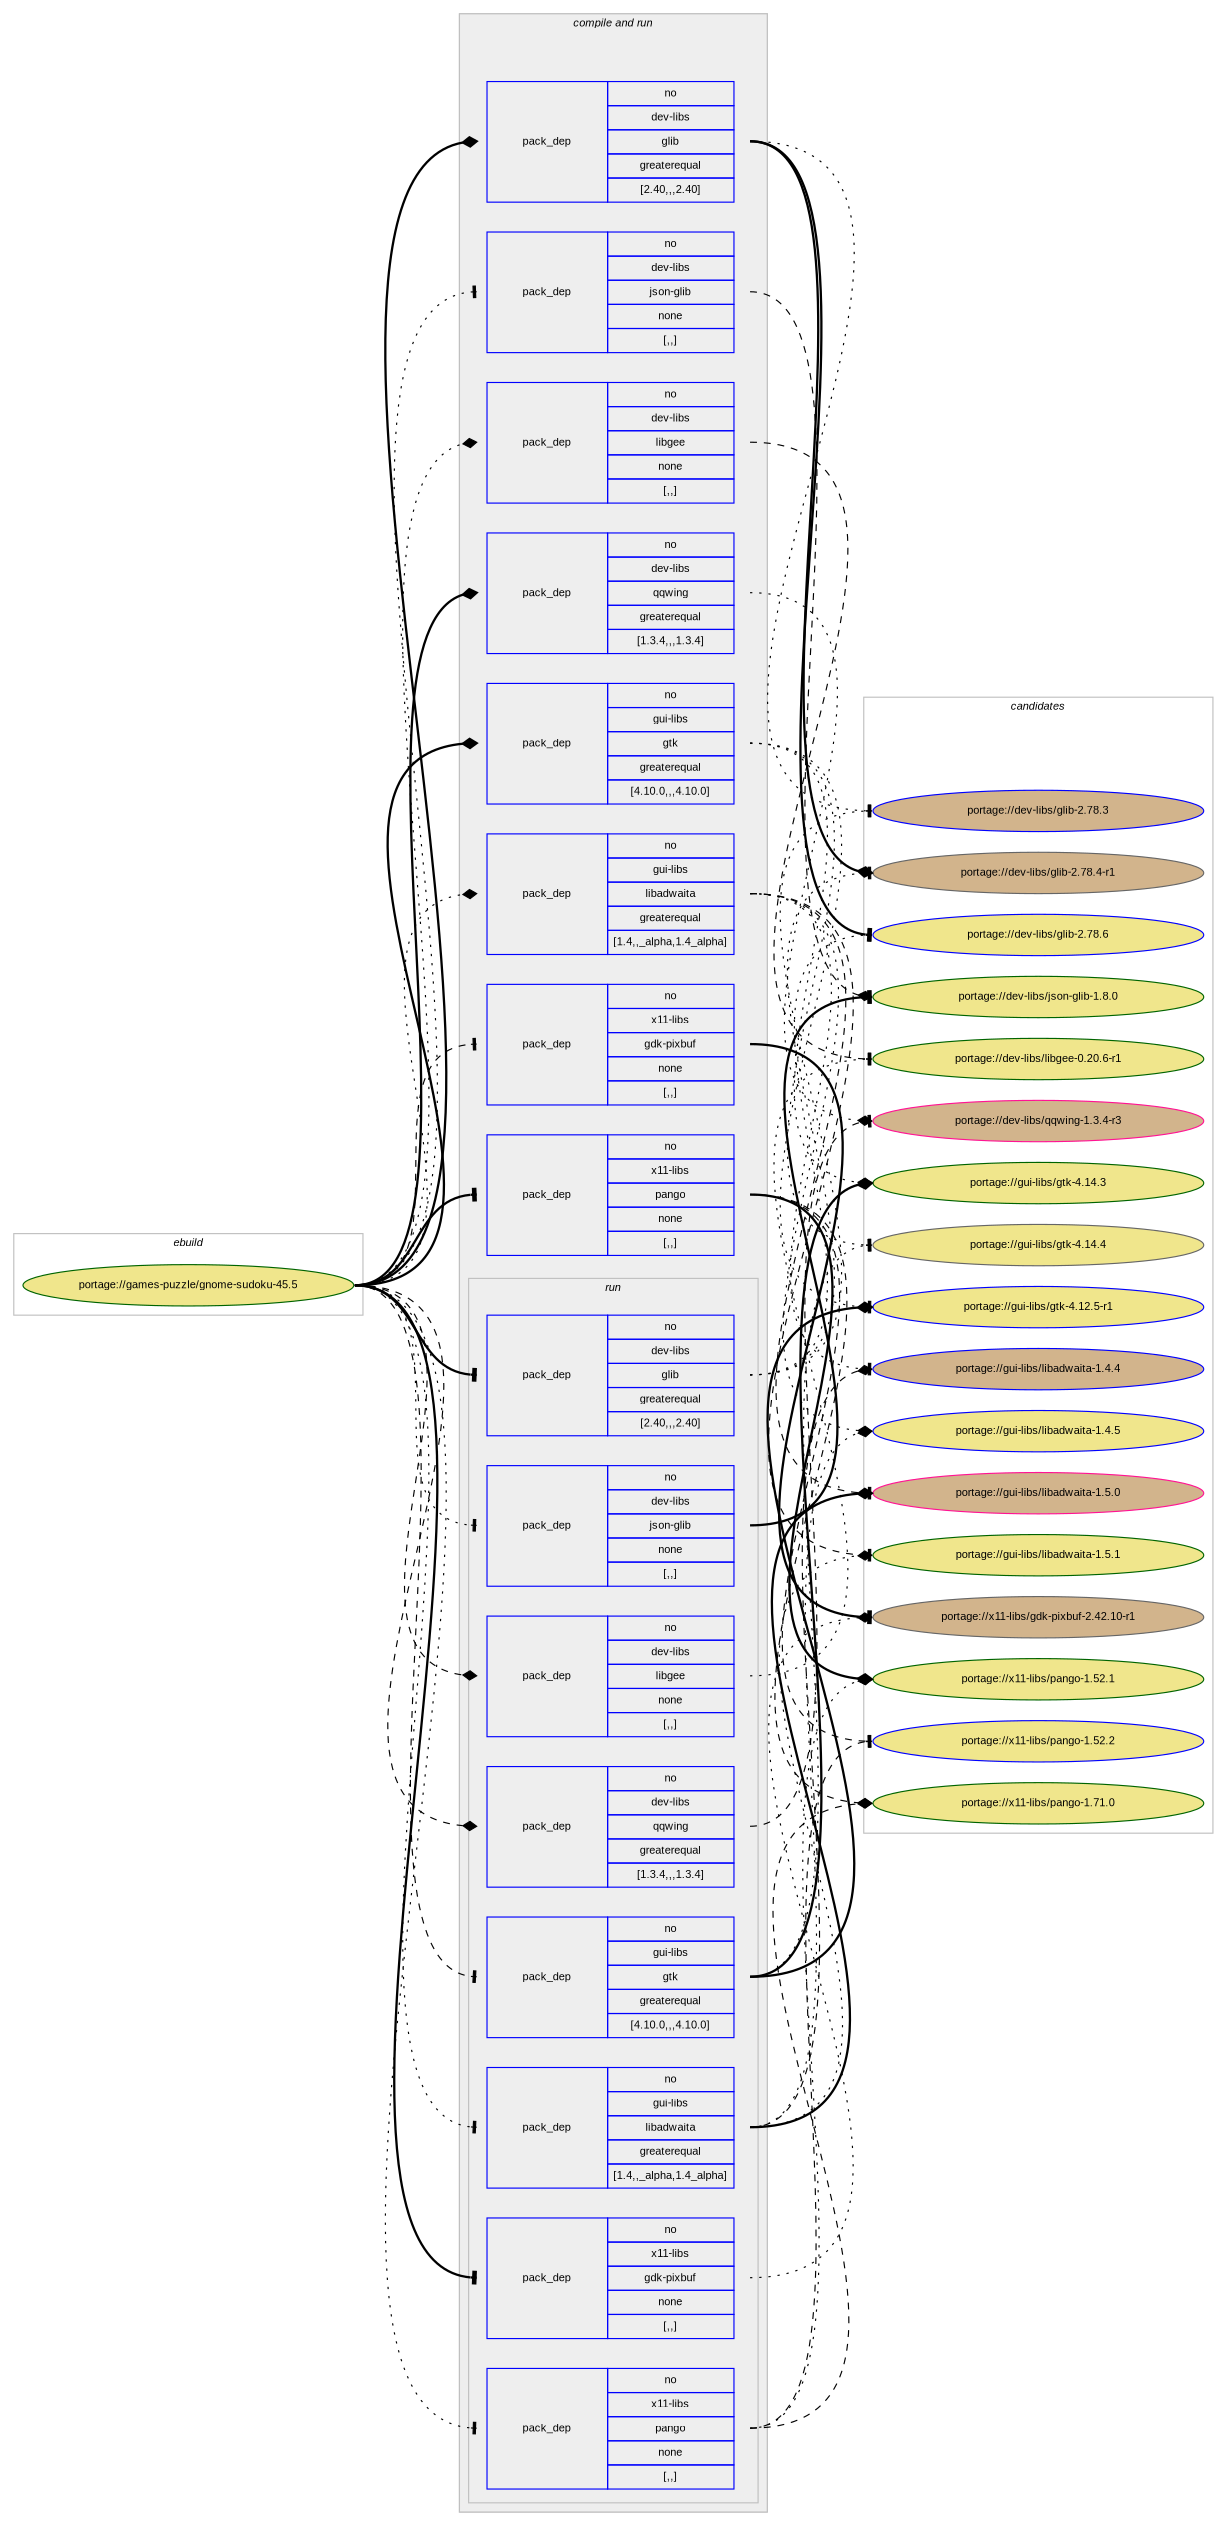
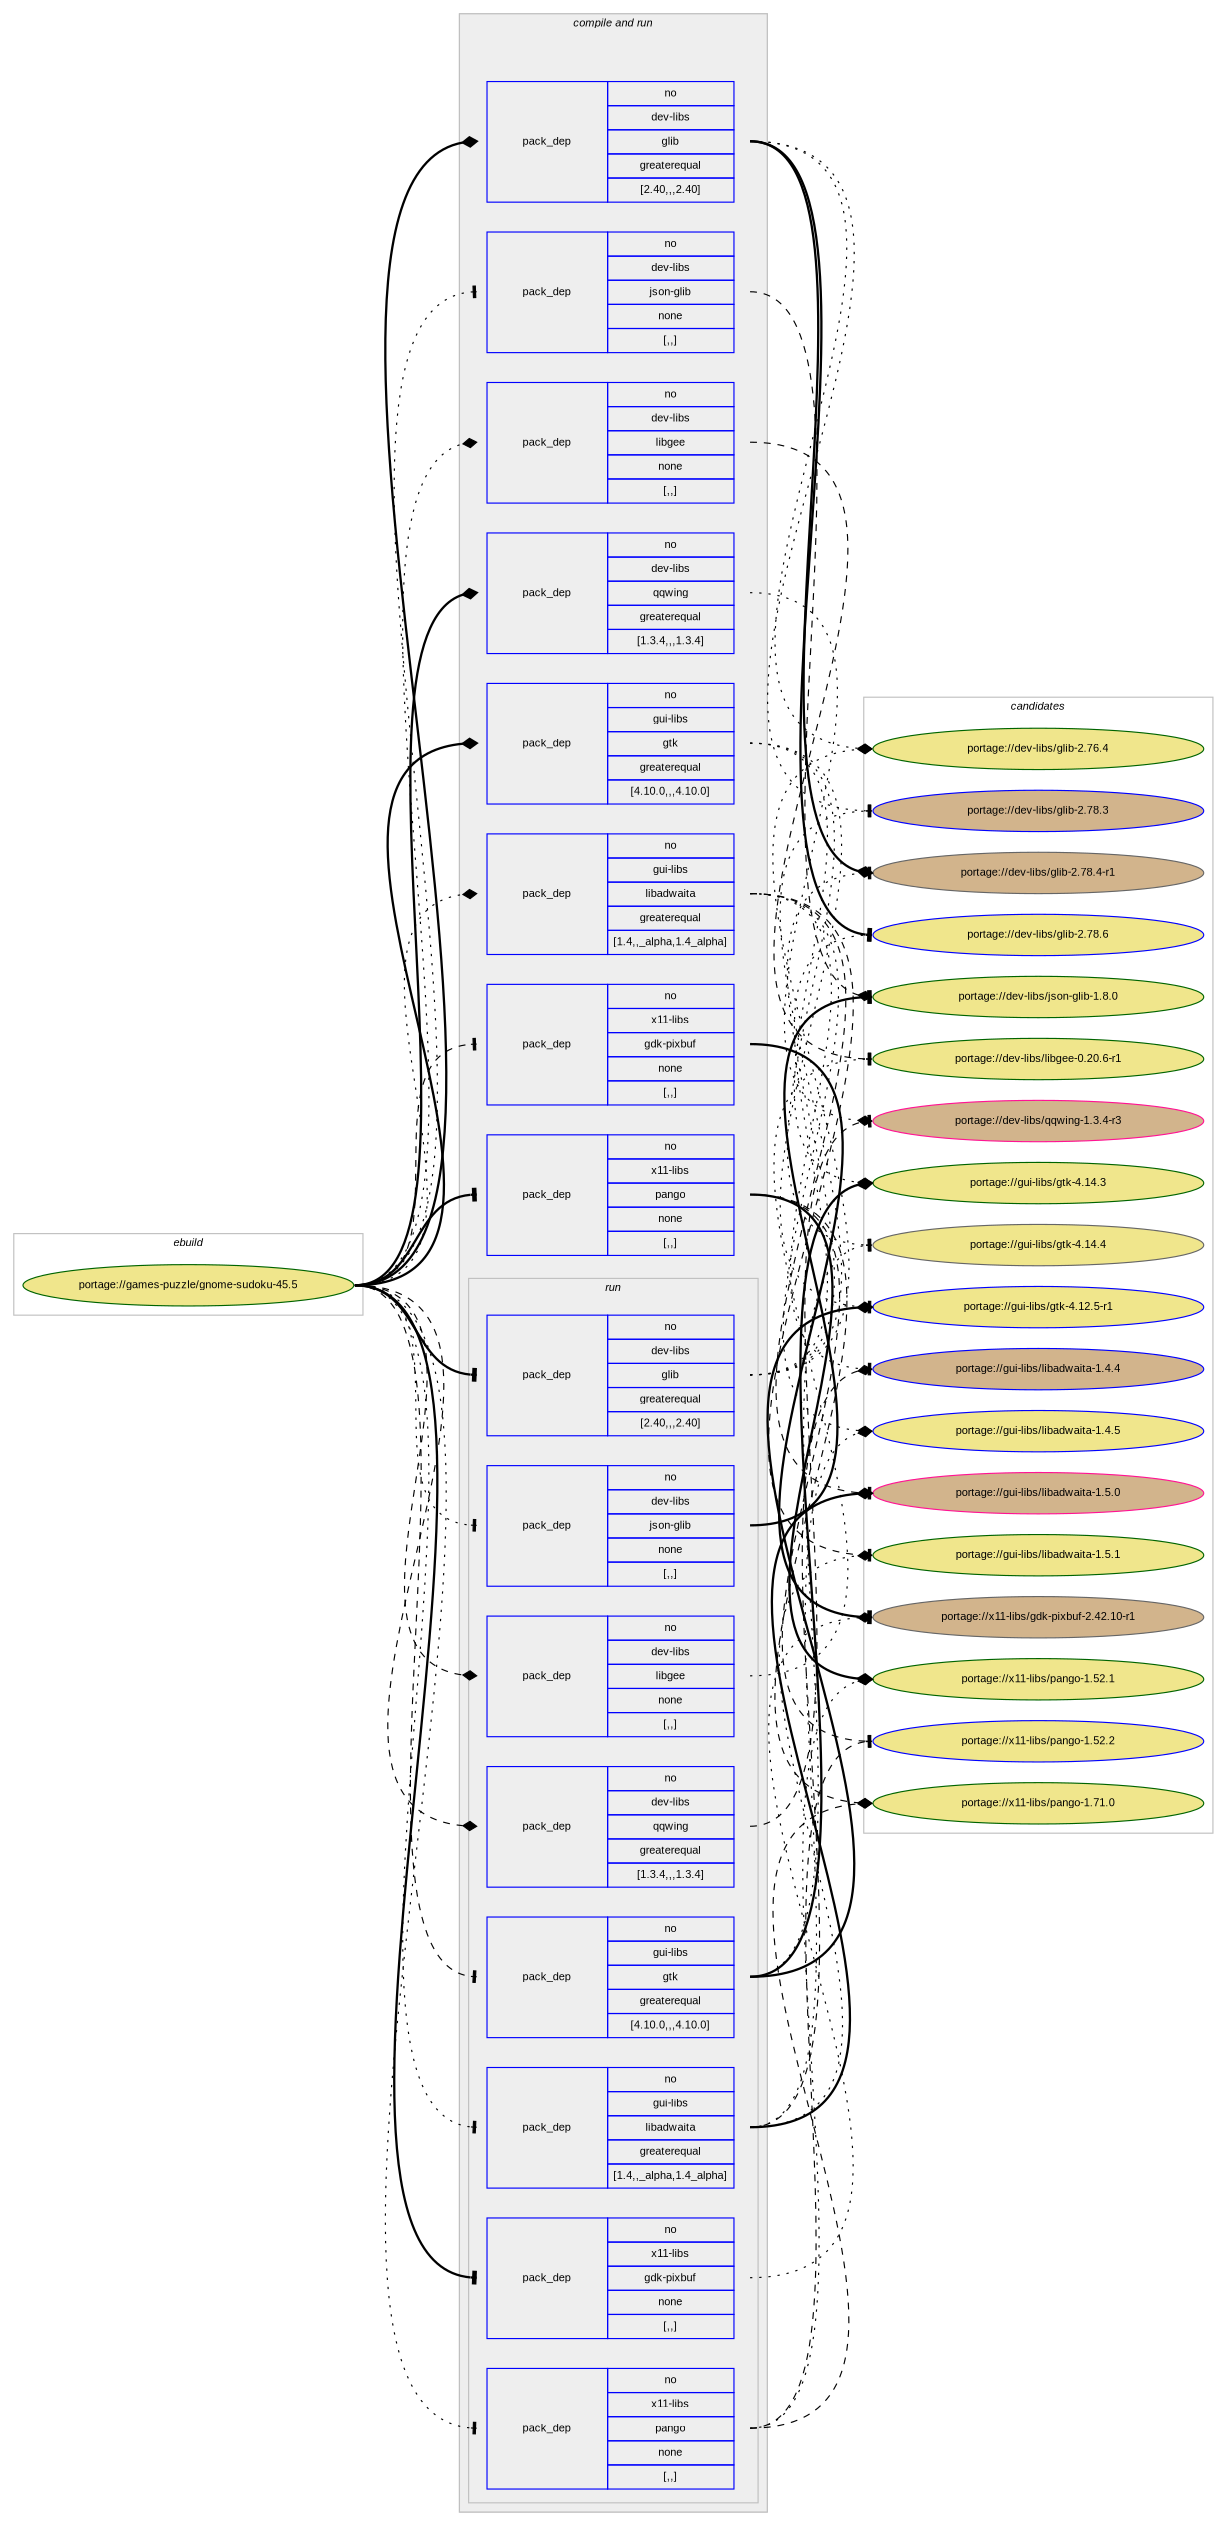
node "portage://dev-libs/glib-2.76.4": added
